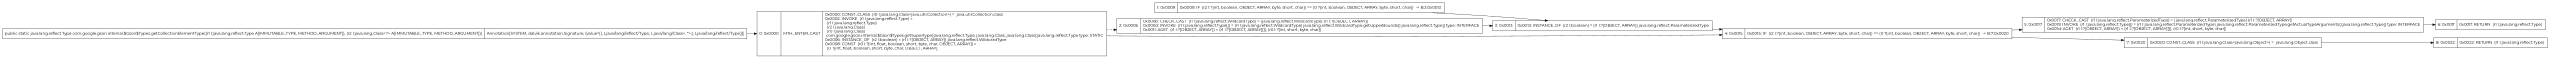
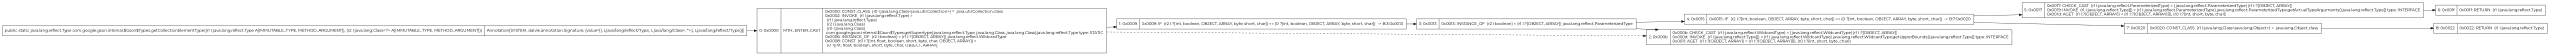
edge "2: 0x000b" -> "3: 0x0013": reversed
edge "0: 0x0000" -> "4: 0x0015": now "0: 0x0000" -> "1: 0x0009"
